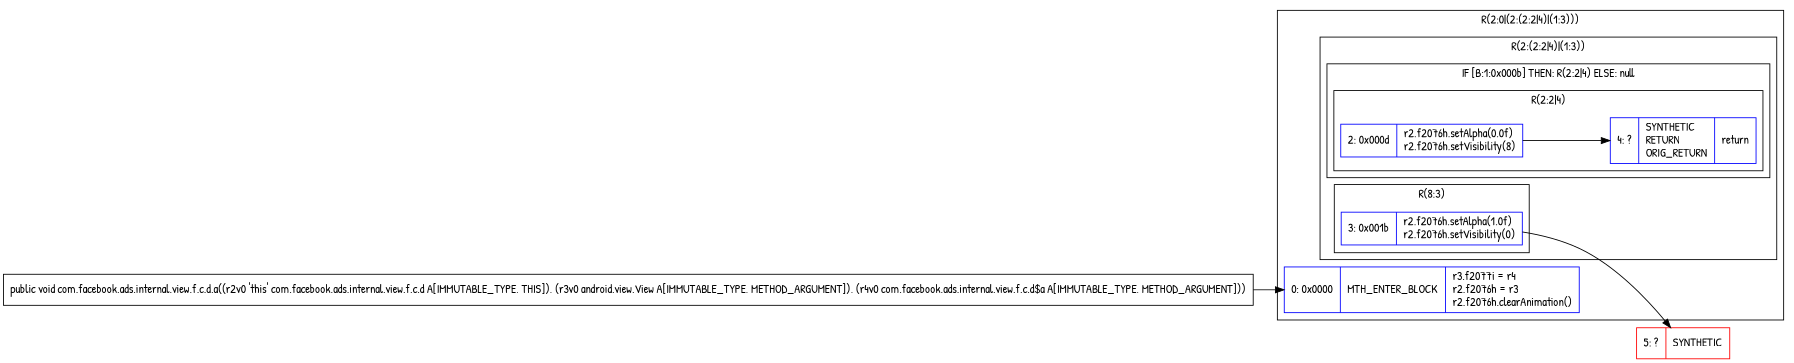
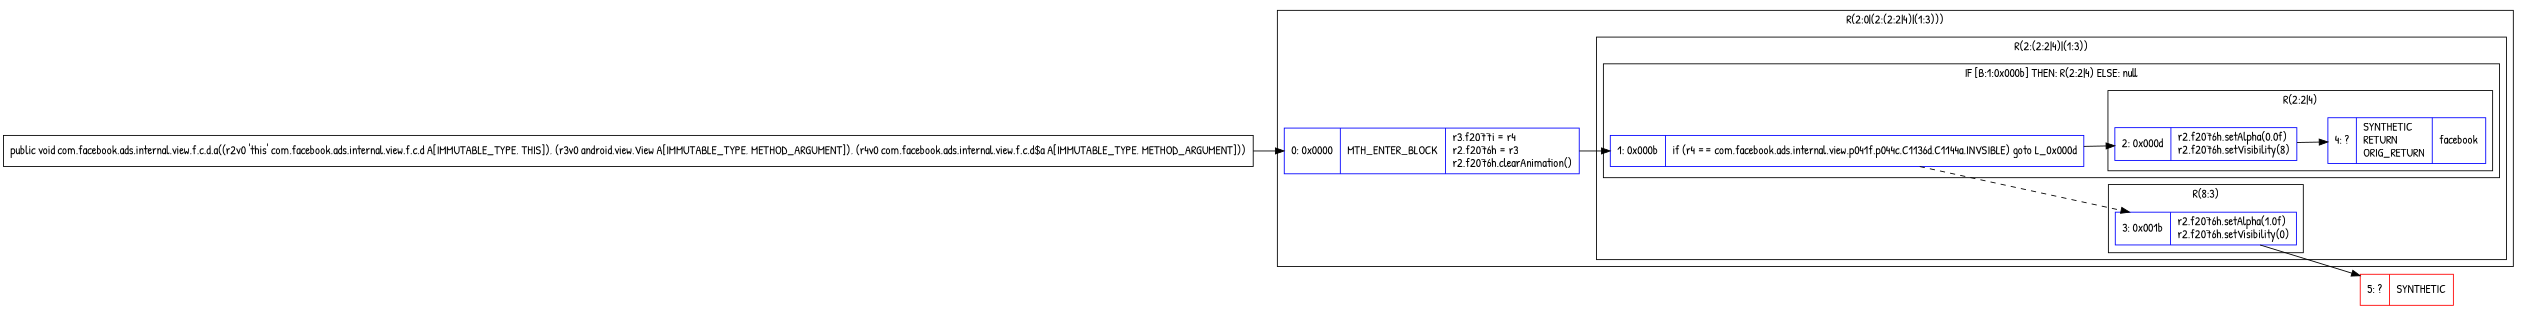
node "4: ?": text "return" -> "facebook"
node "1: 0x000b": added
